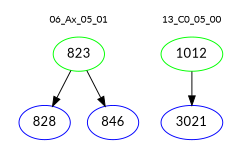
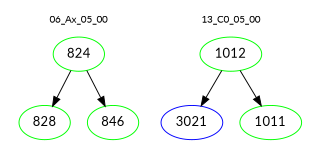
cluster "06_Ax_05_01": label "06_Ax_05_01" -> "06_Ax_05_00"
node "823": label "823" -> "824"
node "828": color blue -> green
node "846": color blue -> green
node "1011": added
